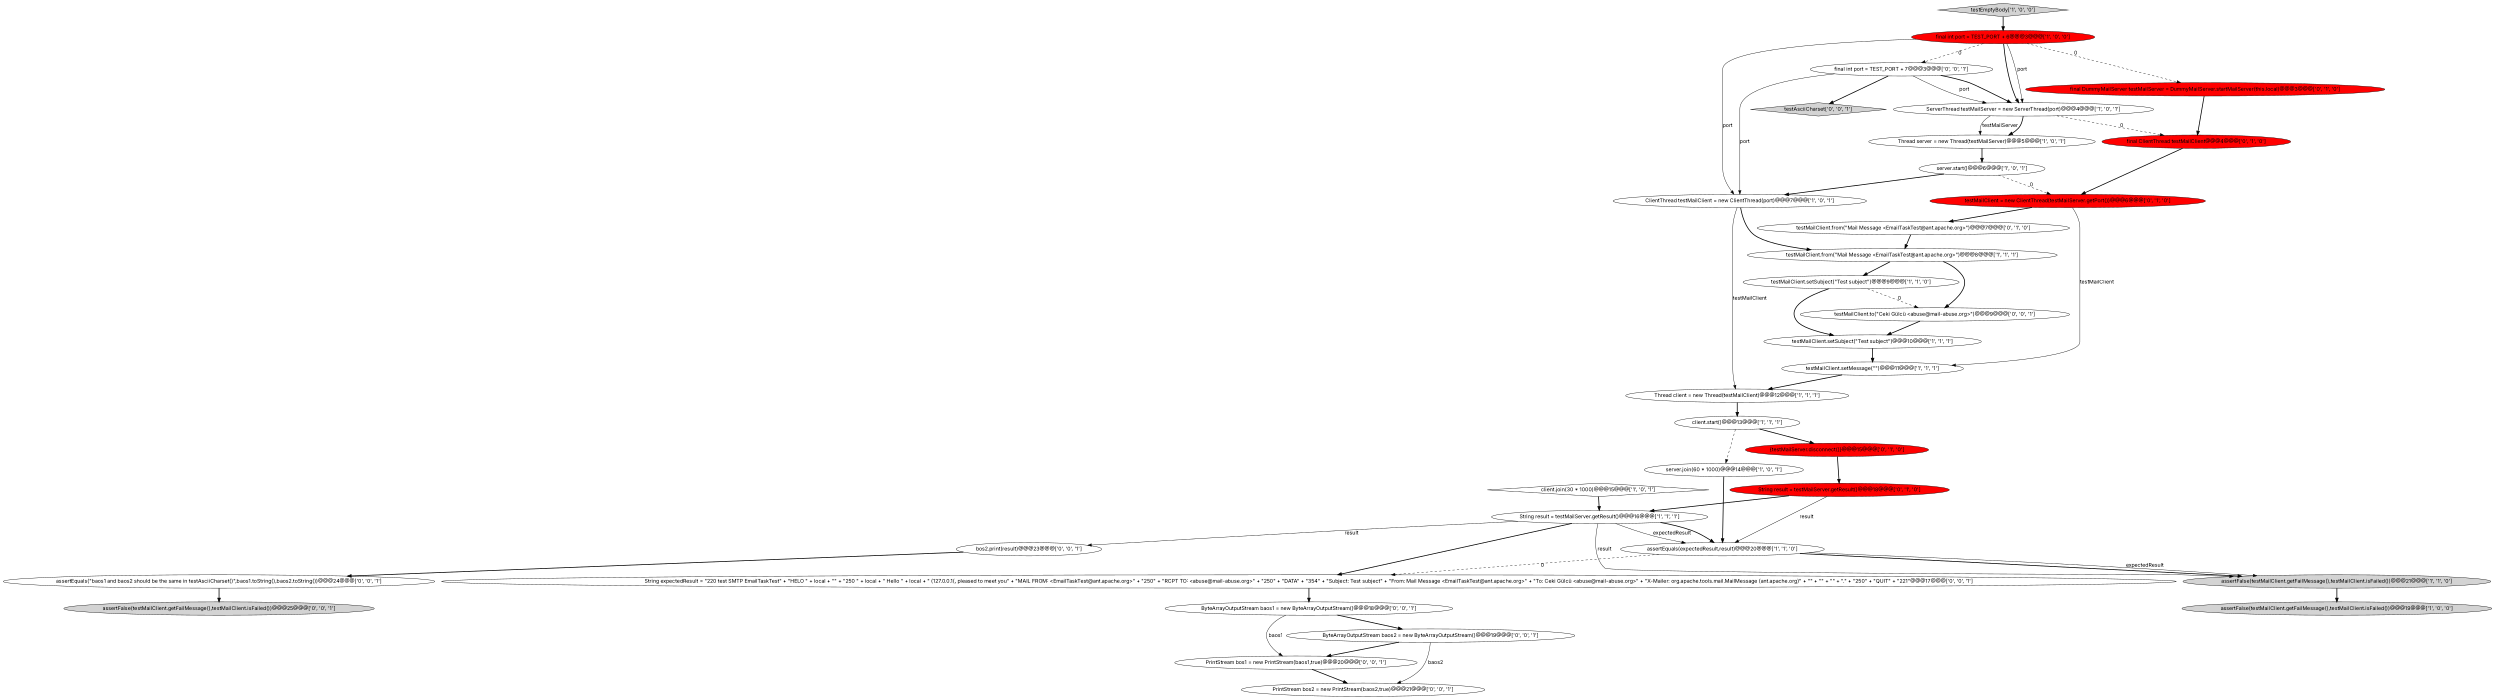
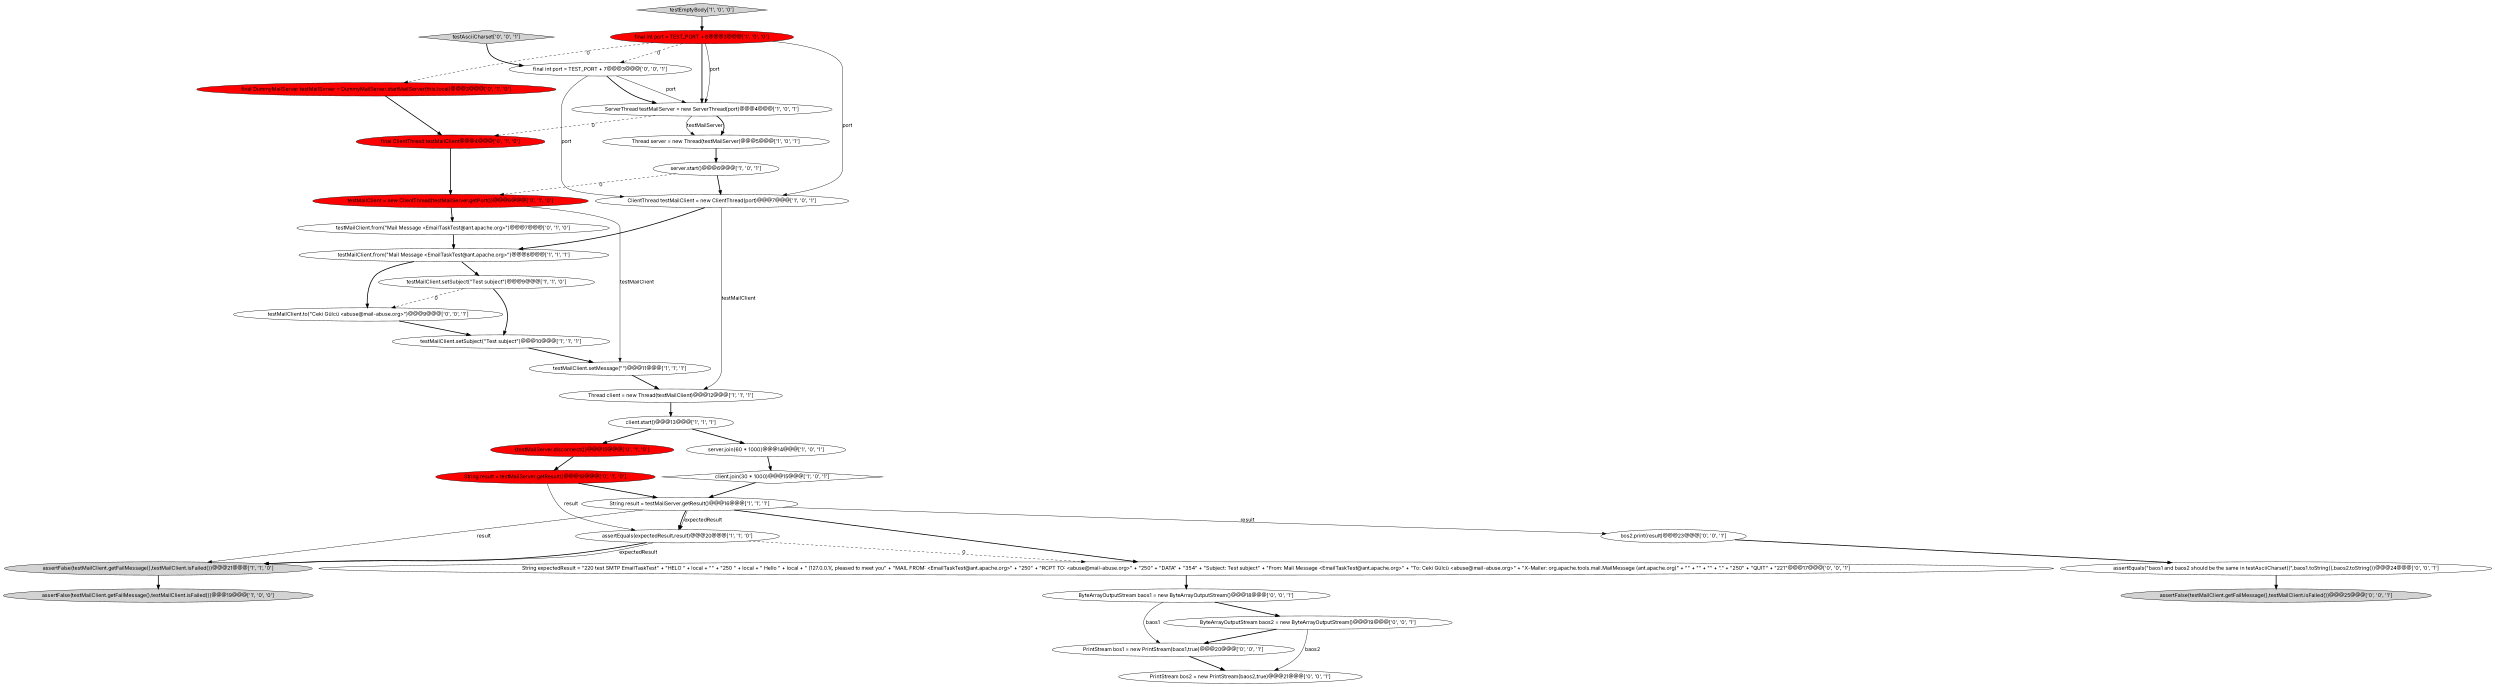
edge "final int port = TEST_PORT + 7@@@3@@@['0', '0', '1']" -> "testAsciiCharset['0', '0', '1']": reversed
edge "client.start()@@@13@@@['1', '1', '1']" -> "server.join(60 * 1000)@@@14@@@['1', '0', '1']": style dashed -> bold
edge "server.join(60 * 1000)@@@14@@@['1', '0', '1']" -> "assertEquals(expectedResult,result)@@@20@@@['1', '1', '0']": now "server.join(60 * 1000)@@@14@@@['1', '0', '1']" -> "client.join(30 * 1000)@@@15@@@['1', '0', '1']"
